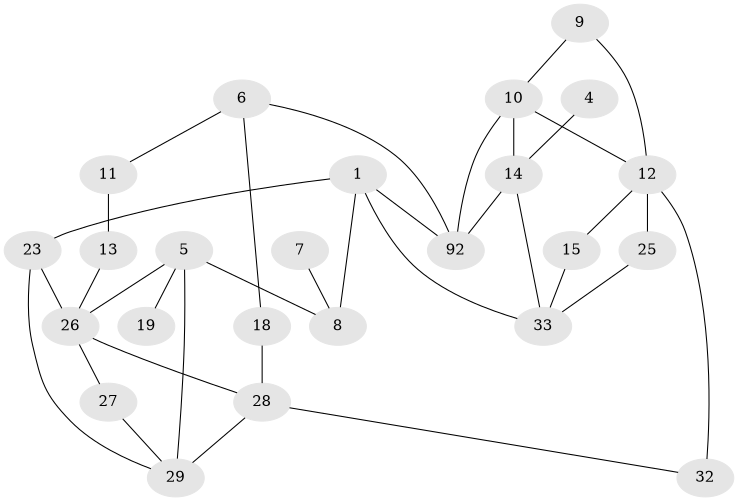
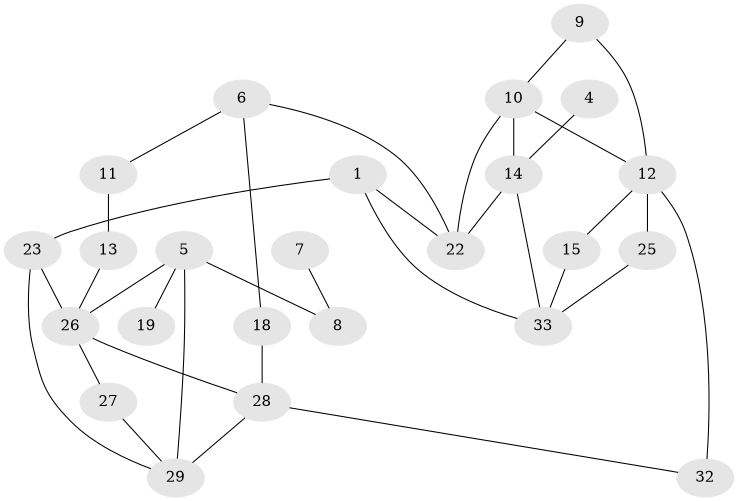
edge "1" -- "8": removed
node "92": label "92" -> "22"
